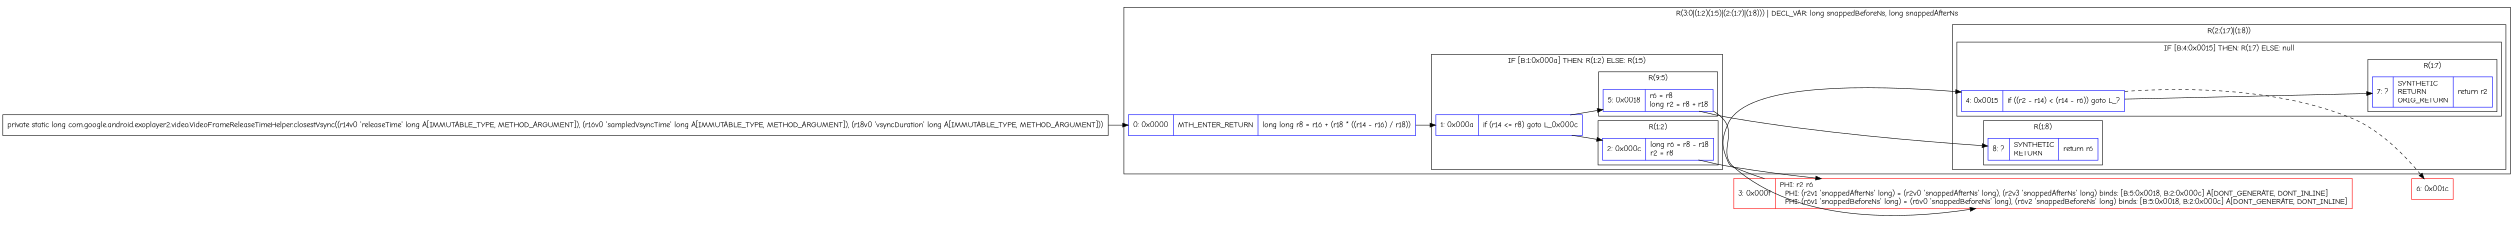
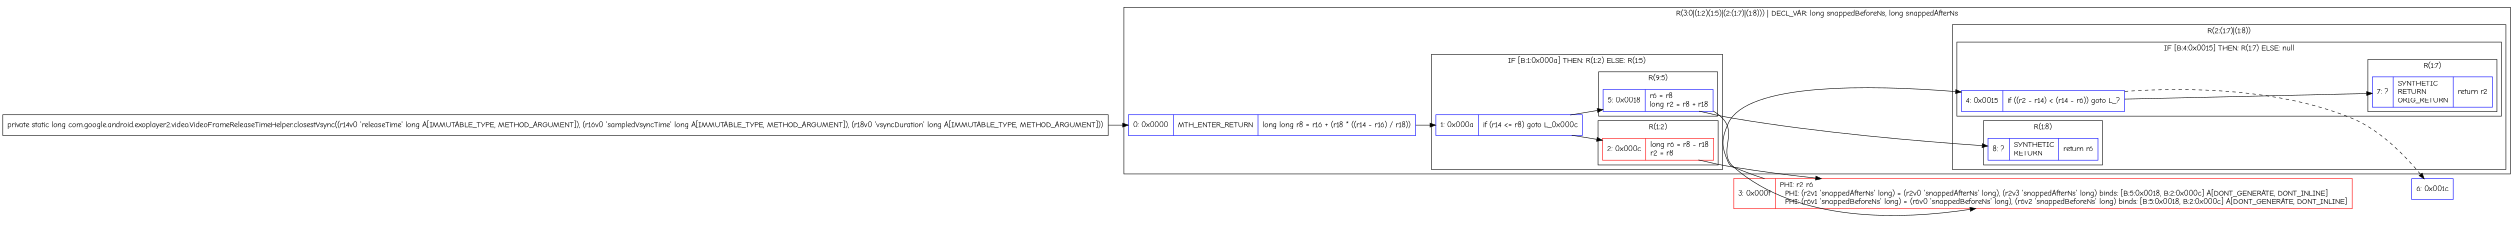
node "2: 0x000c": color blue -> red
node "6: 0x001c": color red -> blue
